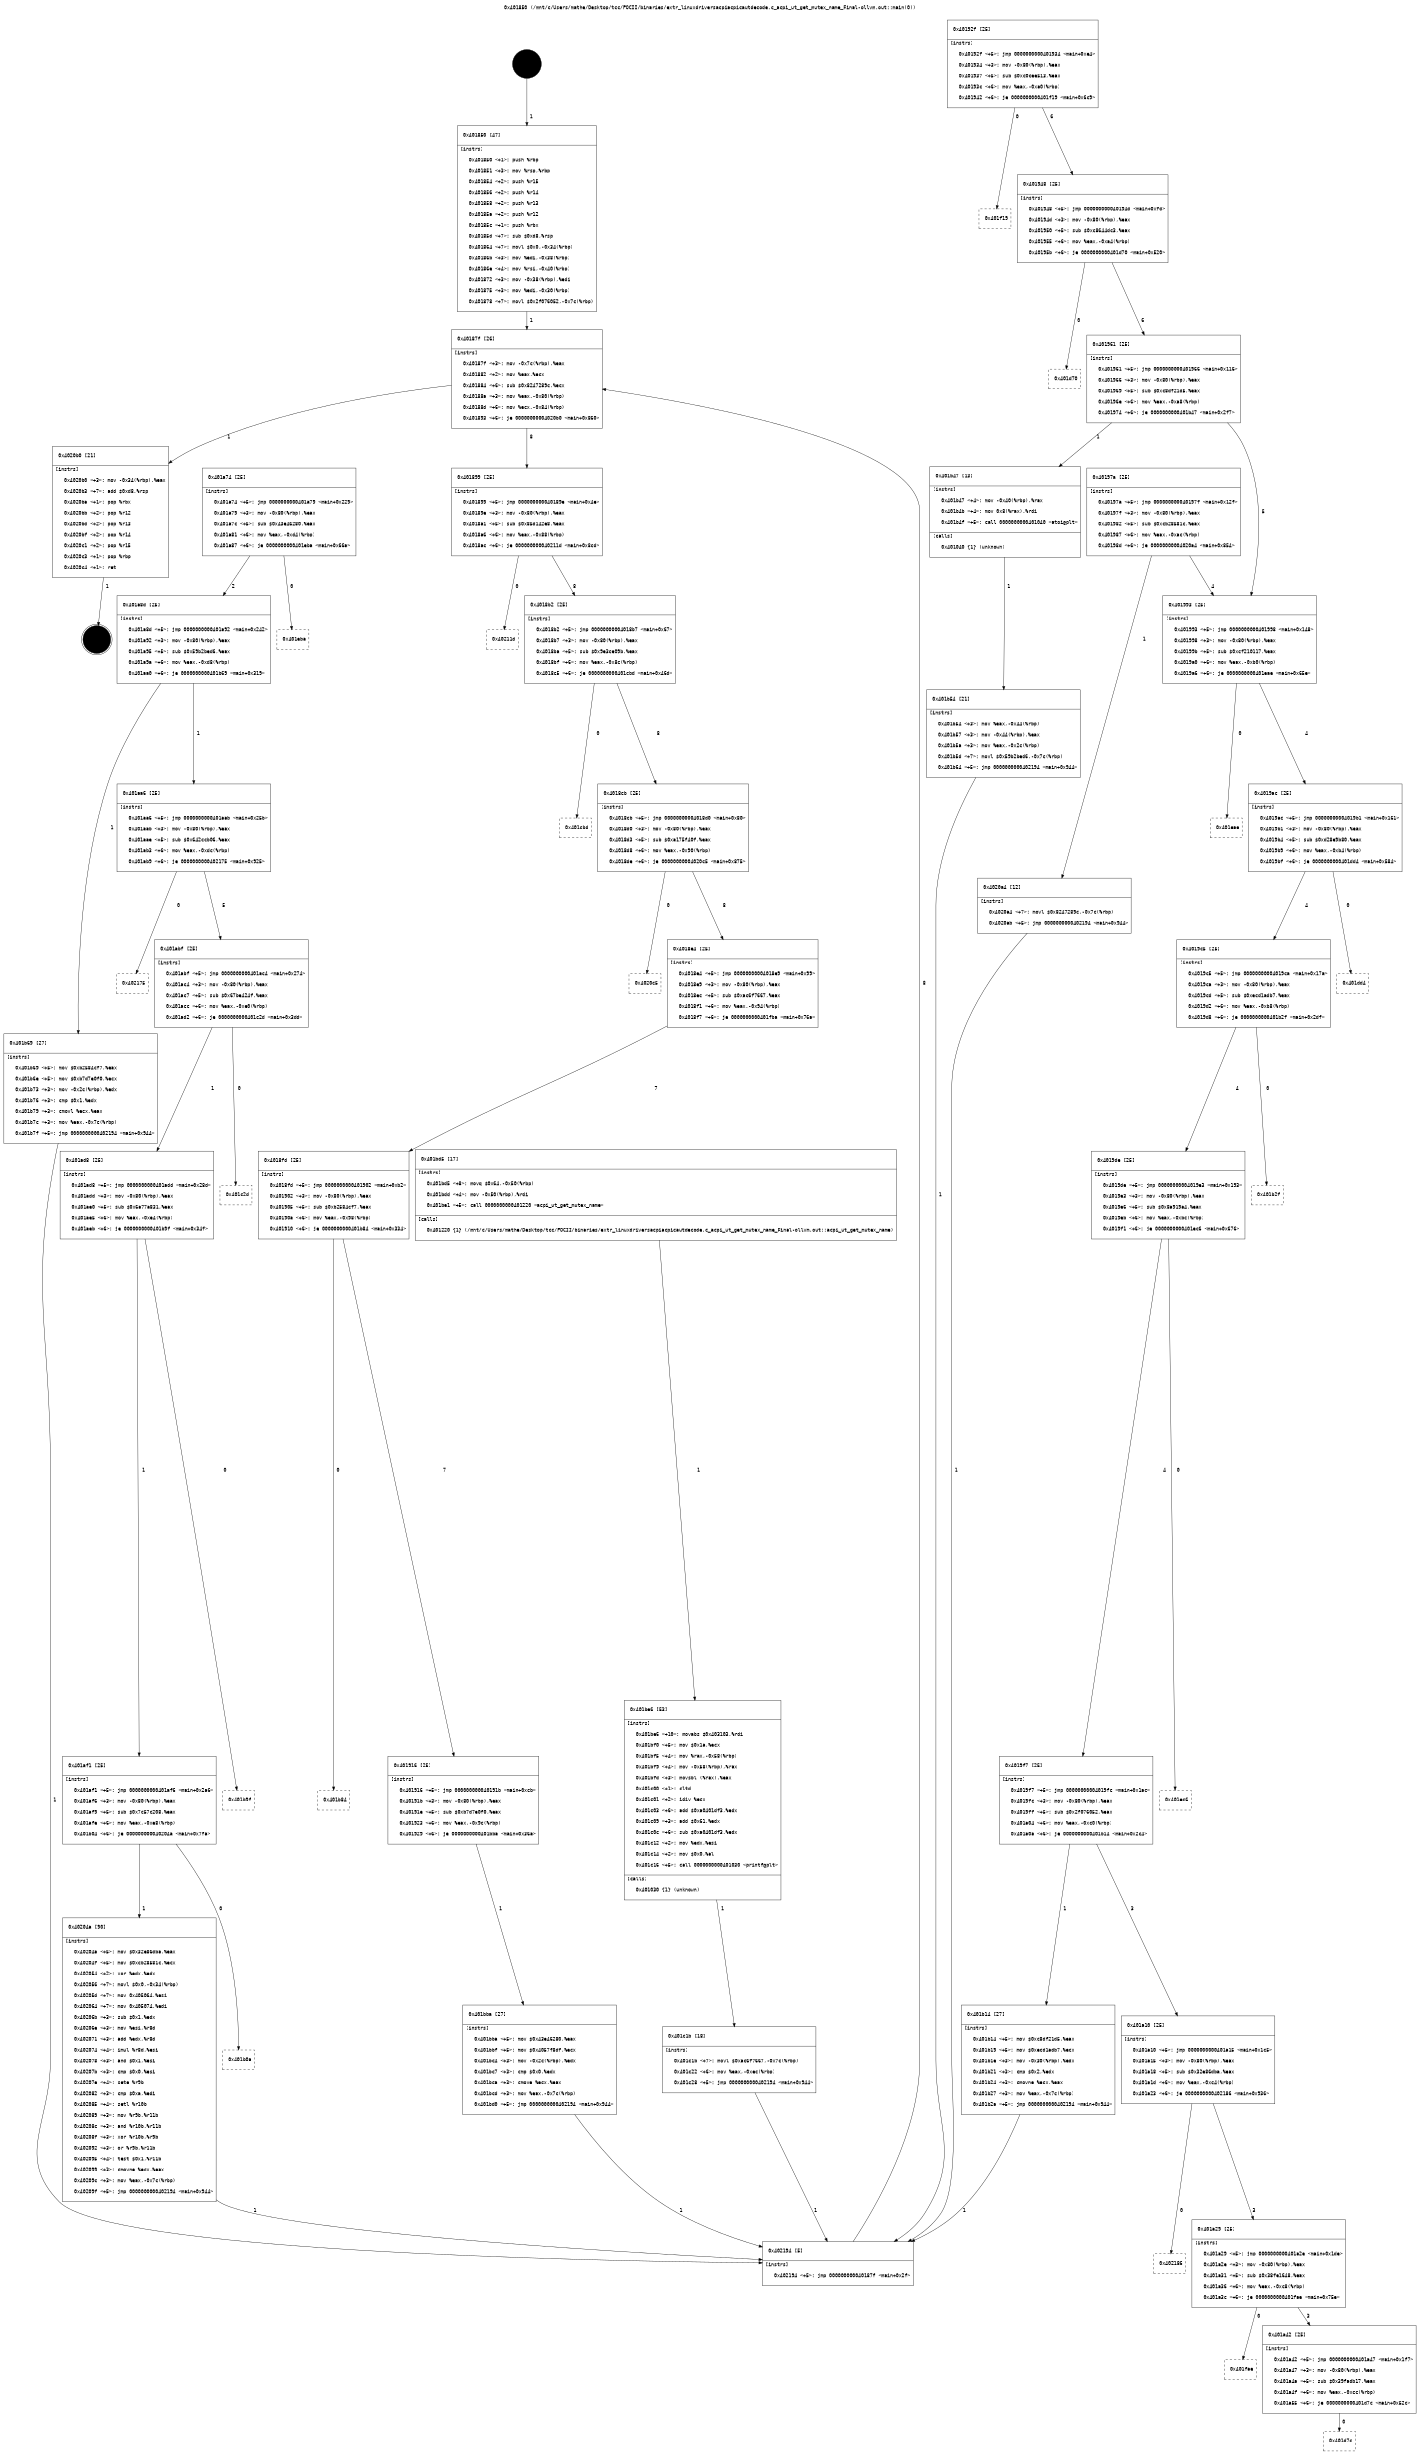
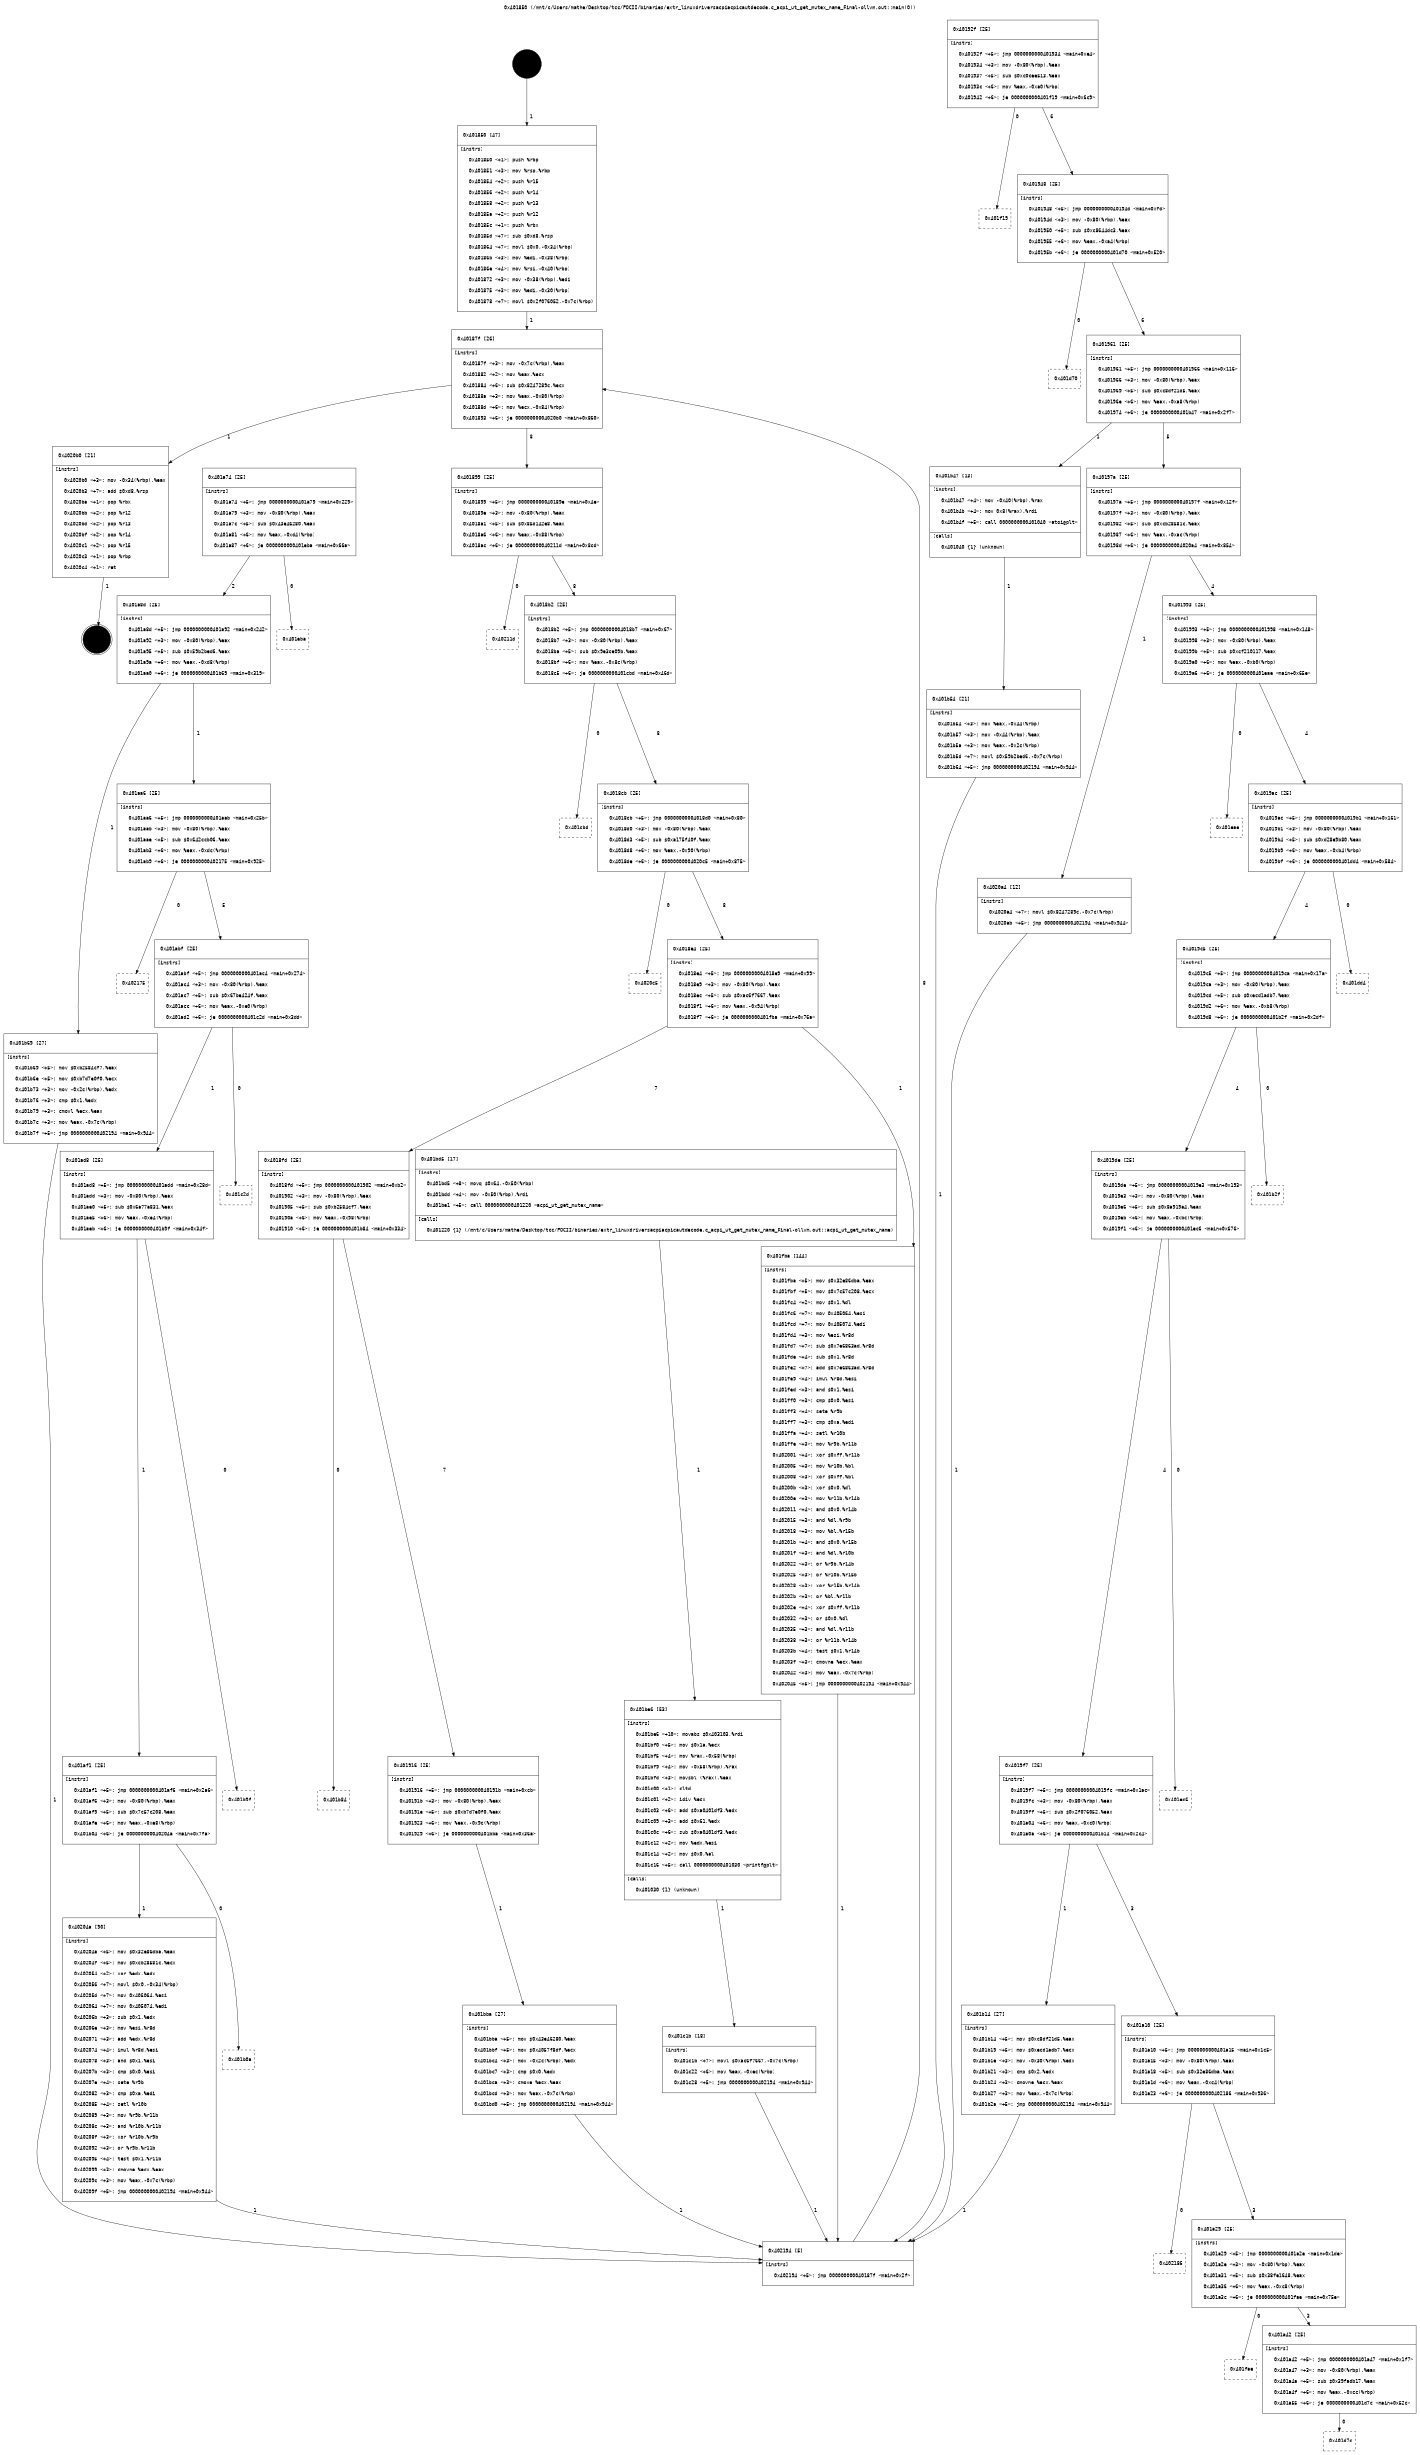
edge "0x401961 [25]" -> "0x401993 [25]": now "0x401961 [25]" -> "0x40197a [25]"
node "0x401fba [144]": added
